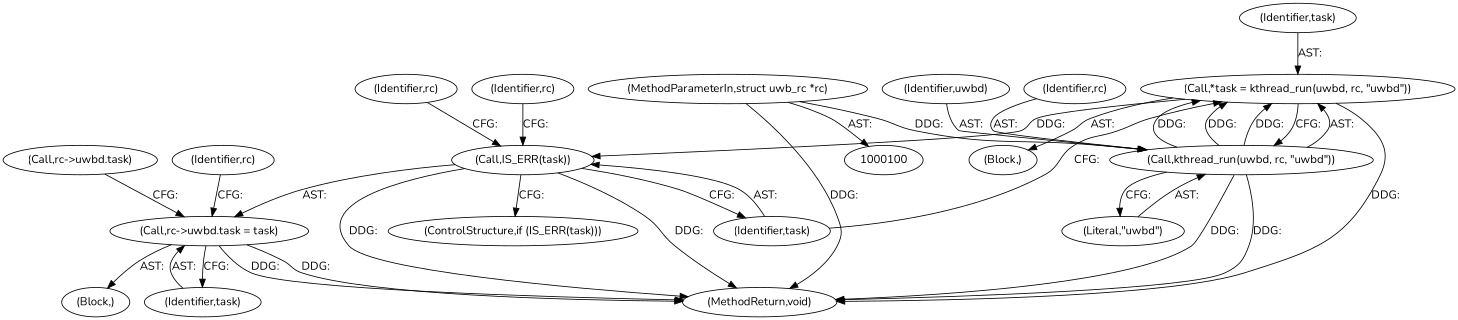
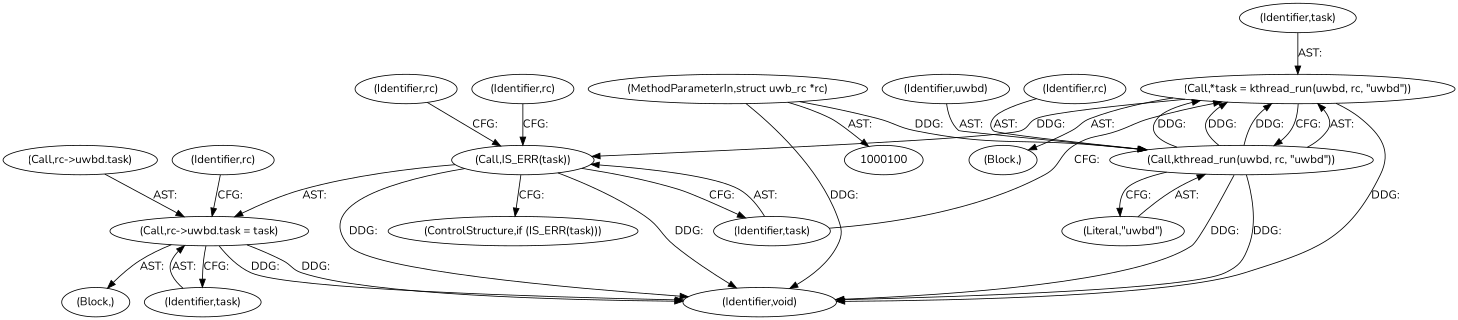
edge "(Call,rc->uwbd.task)" -> "(Call,rc->uwbd.task = task)": label "CFG: " -> "AST: "
node "(MethodReturn,void)": label "(MethodReturn,void)" -> "(Identifier,void)"
